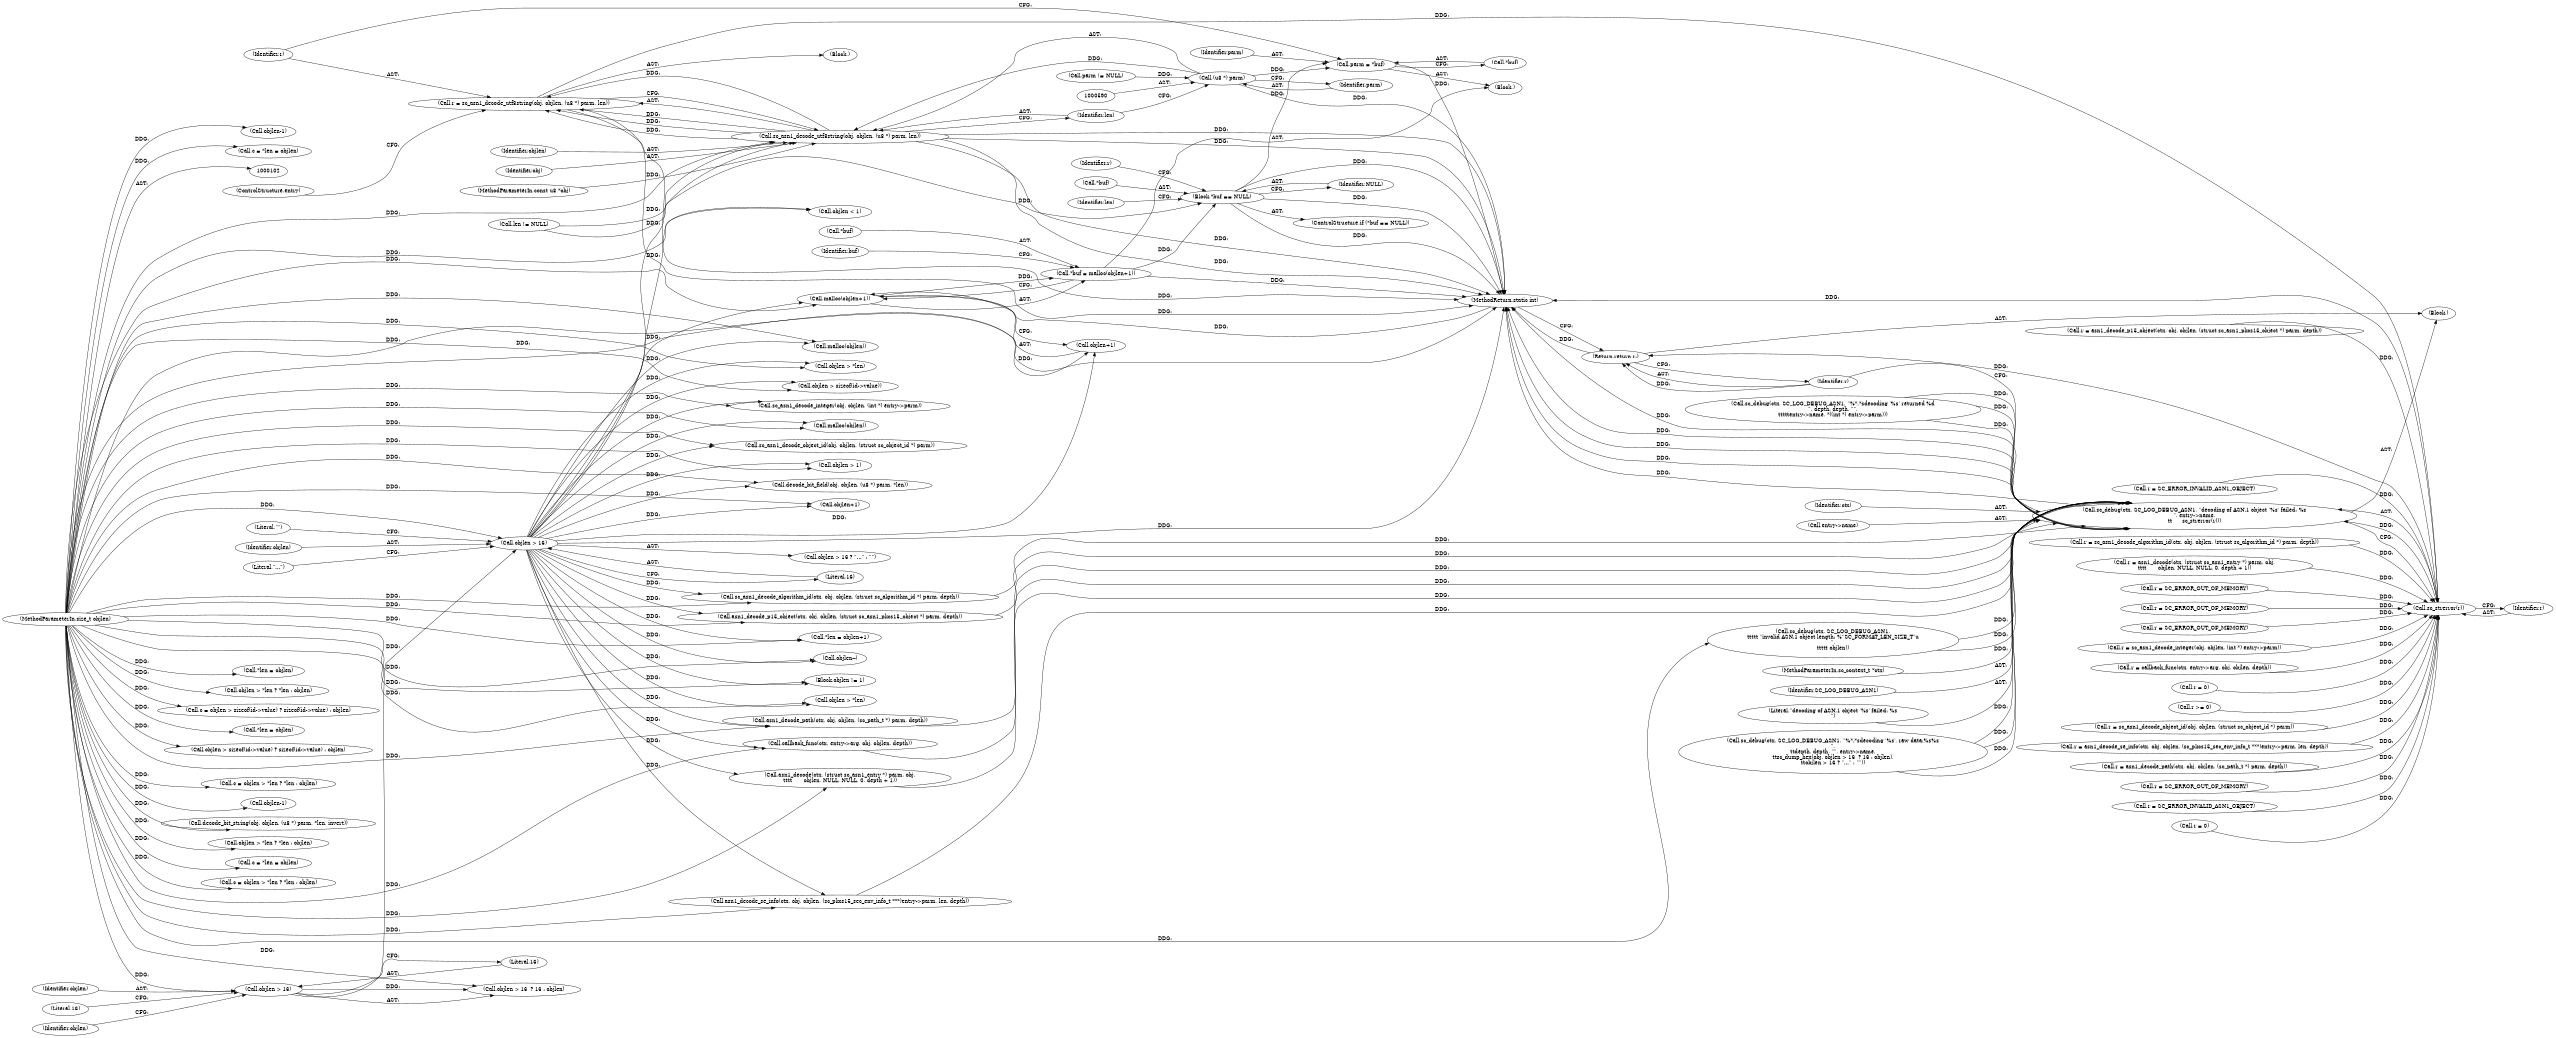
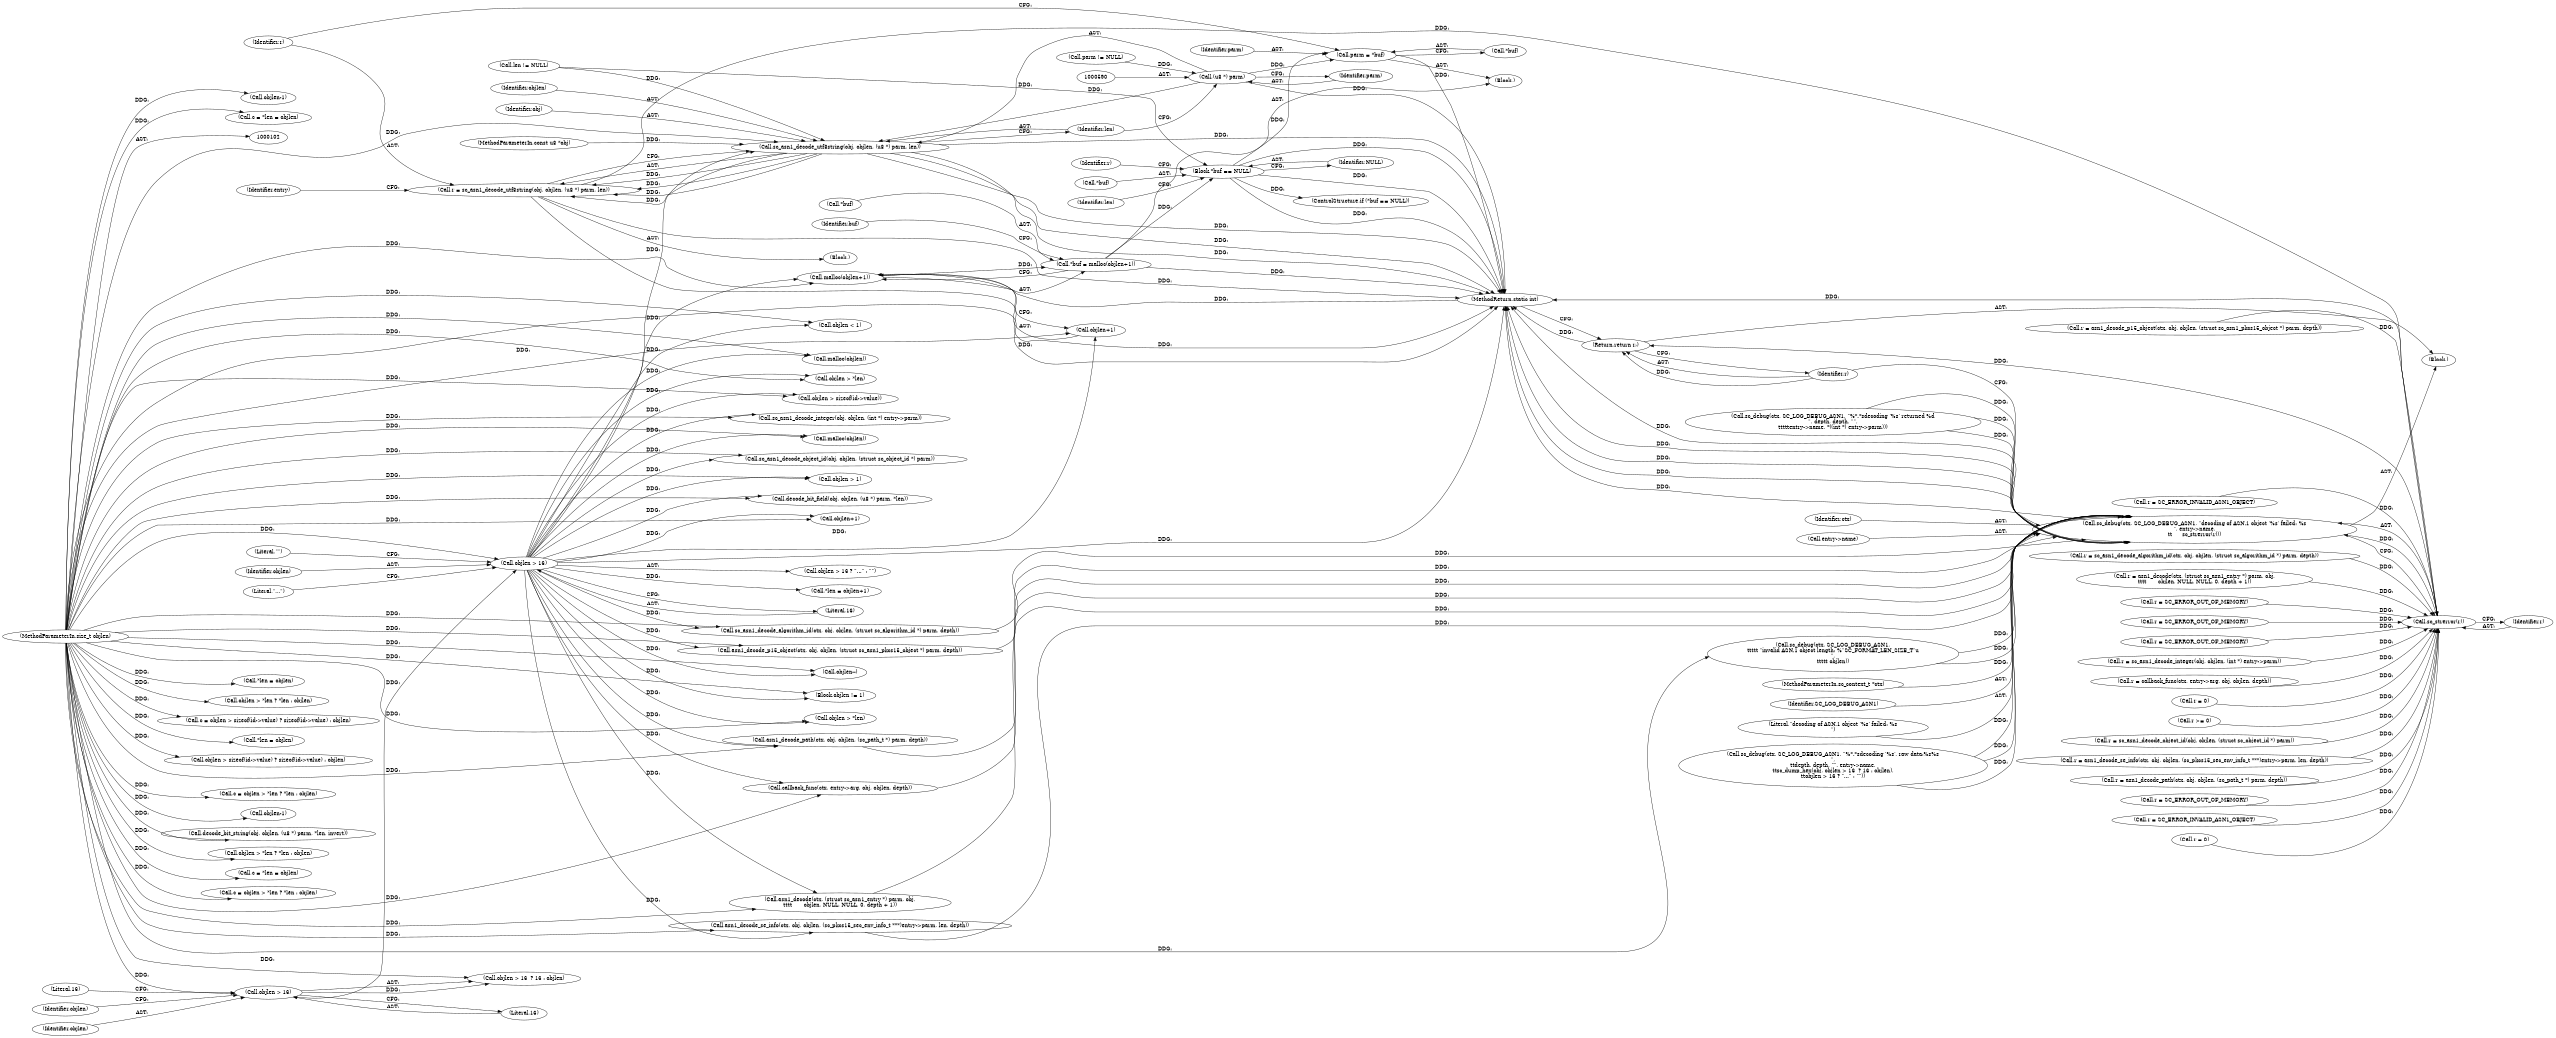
node "(ControlStructure,entry)": label "(ControlStructure,entry)" -> "(Identifier,entry)"
edge "(Block,*buf == NULL)" -> "(ControlStructure,if (*buf == NULL))": label "AST: " -> "DDG: "
edge "(MethodParameterIn,size_t objlen)" -> "(Call,*len = objlen+1)": removed, label "DDG:"
